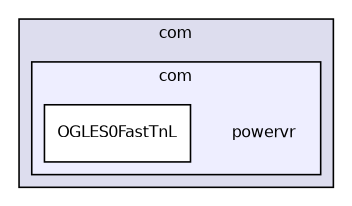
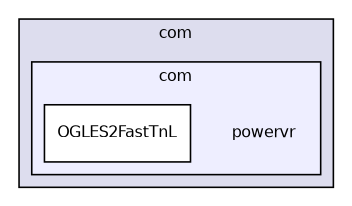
node "OGLES0FastTnL": label "OGLES0FastTnL" -> "OGLES2FastTnL"
